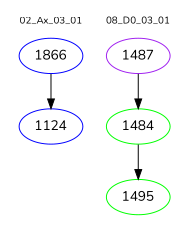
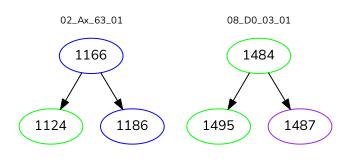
cluster "02_Ax_03_01": label "02_Ax_03_01" -> "02_Ax_63_01"
node "1866": label "1866" -> "1166"
edge "1487" -> "1484": reversed
node "1124": color blue -> green
node "1186": added
